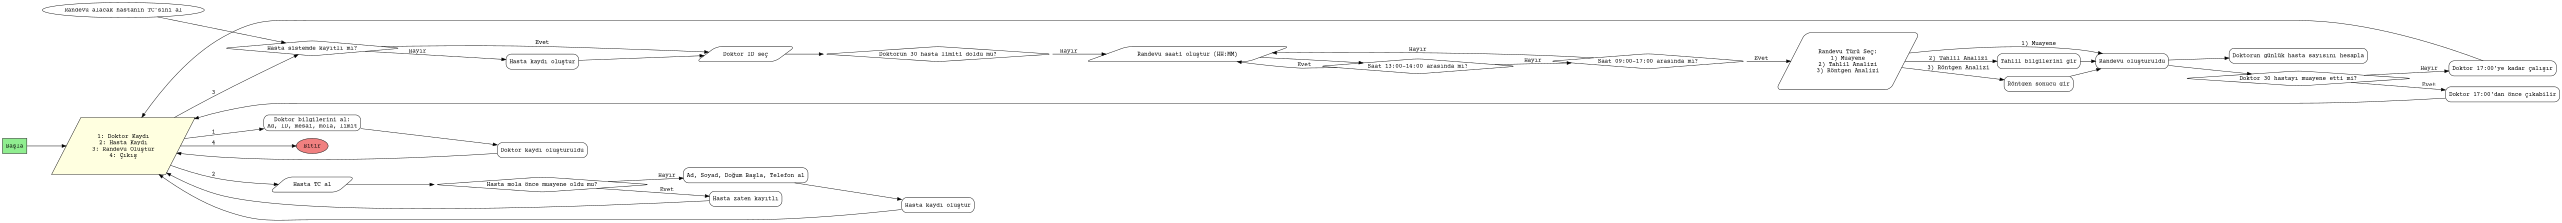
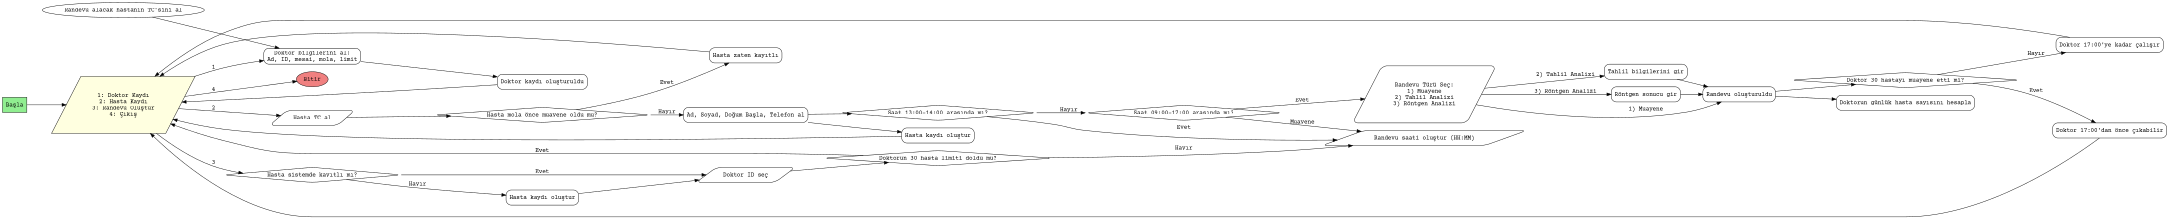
edge "Randevu alacak hastanın TC'sini al" -> "Hasta sistemde kayıtlı mı?": now "Randevu alacak hastanın TC'sini al" -> "Doktor bilgilerini al: Ad, ID, mesai, mola, limit"
edge "Saat 09:00-17:00 arasında mı?" -> "Randevu saati oluştur (HH:MM)": label "Hayır" -> "Muayene"
edge "Randevu saati oluştur (HH:MM)" -> "Saat 13:00-14:00 arasında mı?": now "Ad, Soyad, Doğum Başla, Telefon al" -> "Saat 13:00-14:00 arasında mı?"
edge "Doktorun 30 hasta limiti doldu mu?" -> "1: Doktor Kaydı 2: Hasta Kaydı 3: Randevu Oluştur 4: Çıkış": added, label "Evet"
